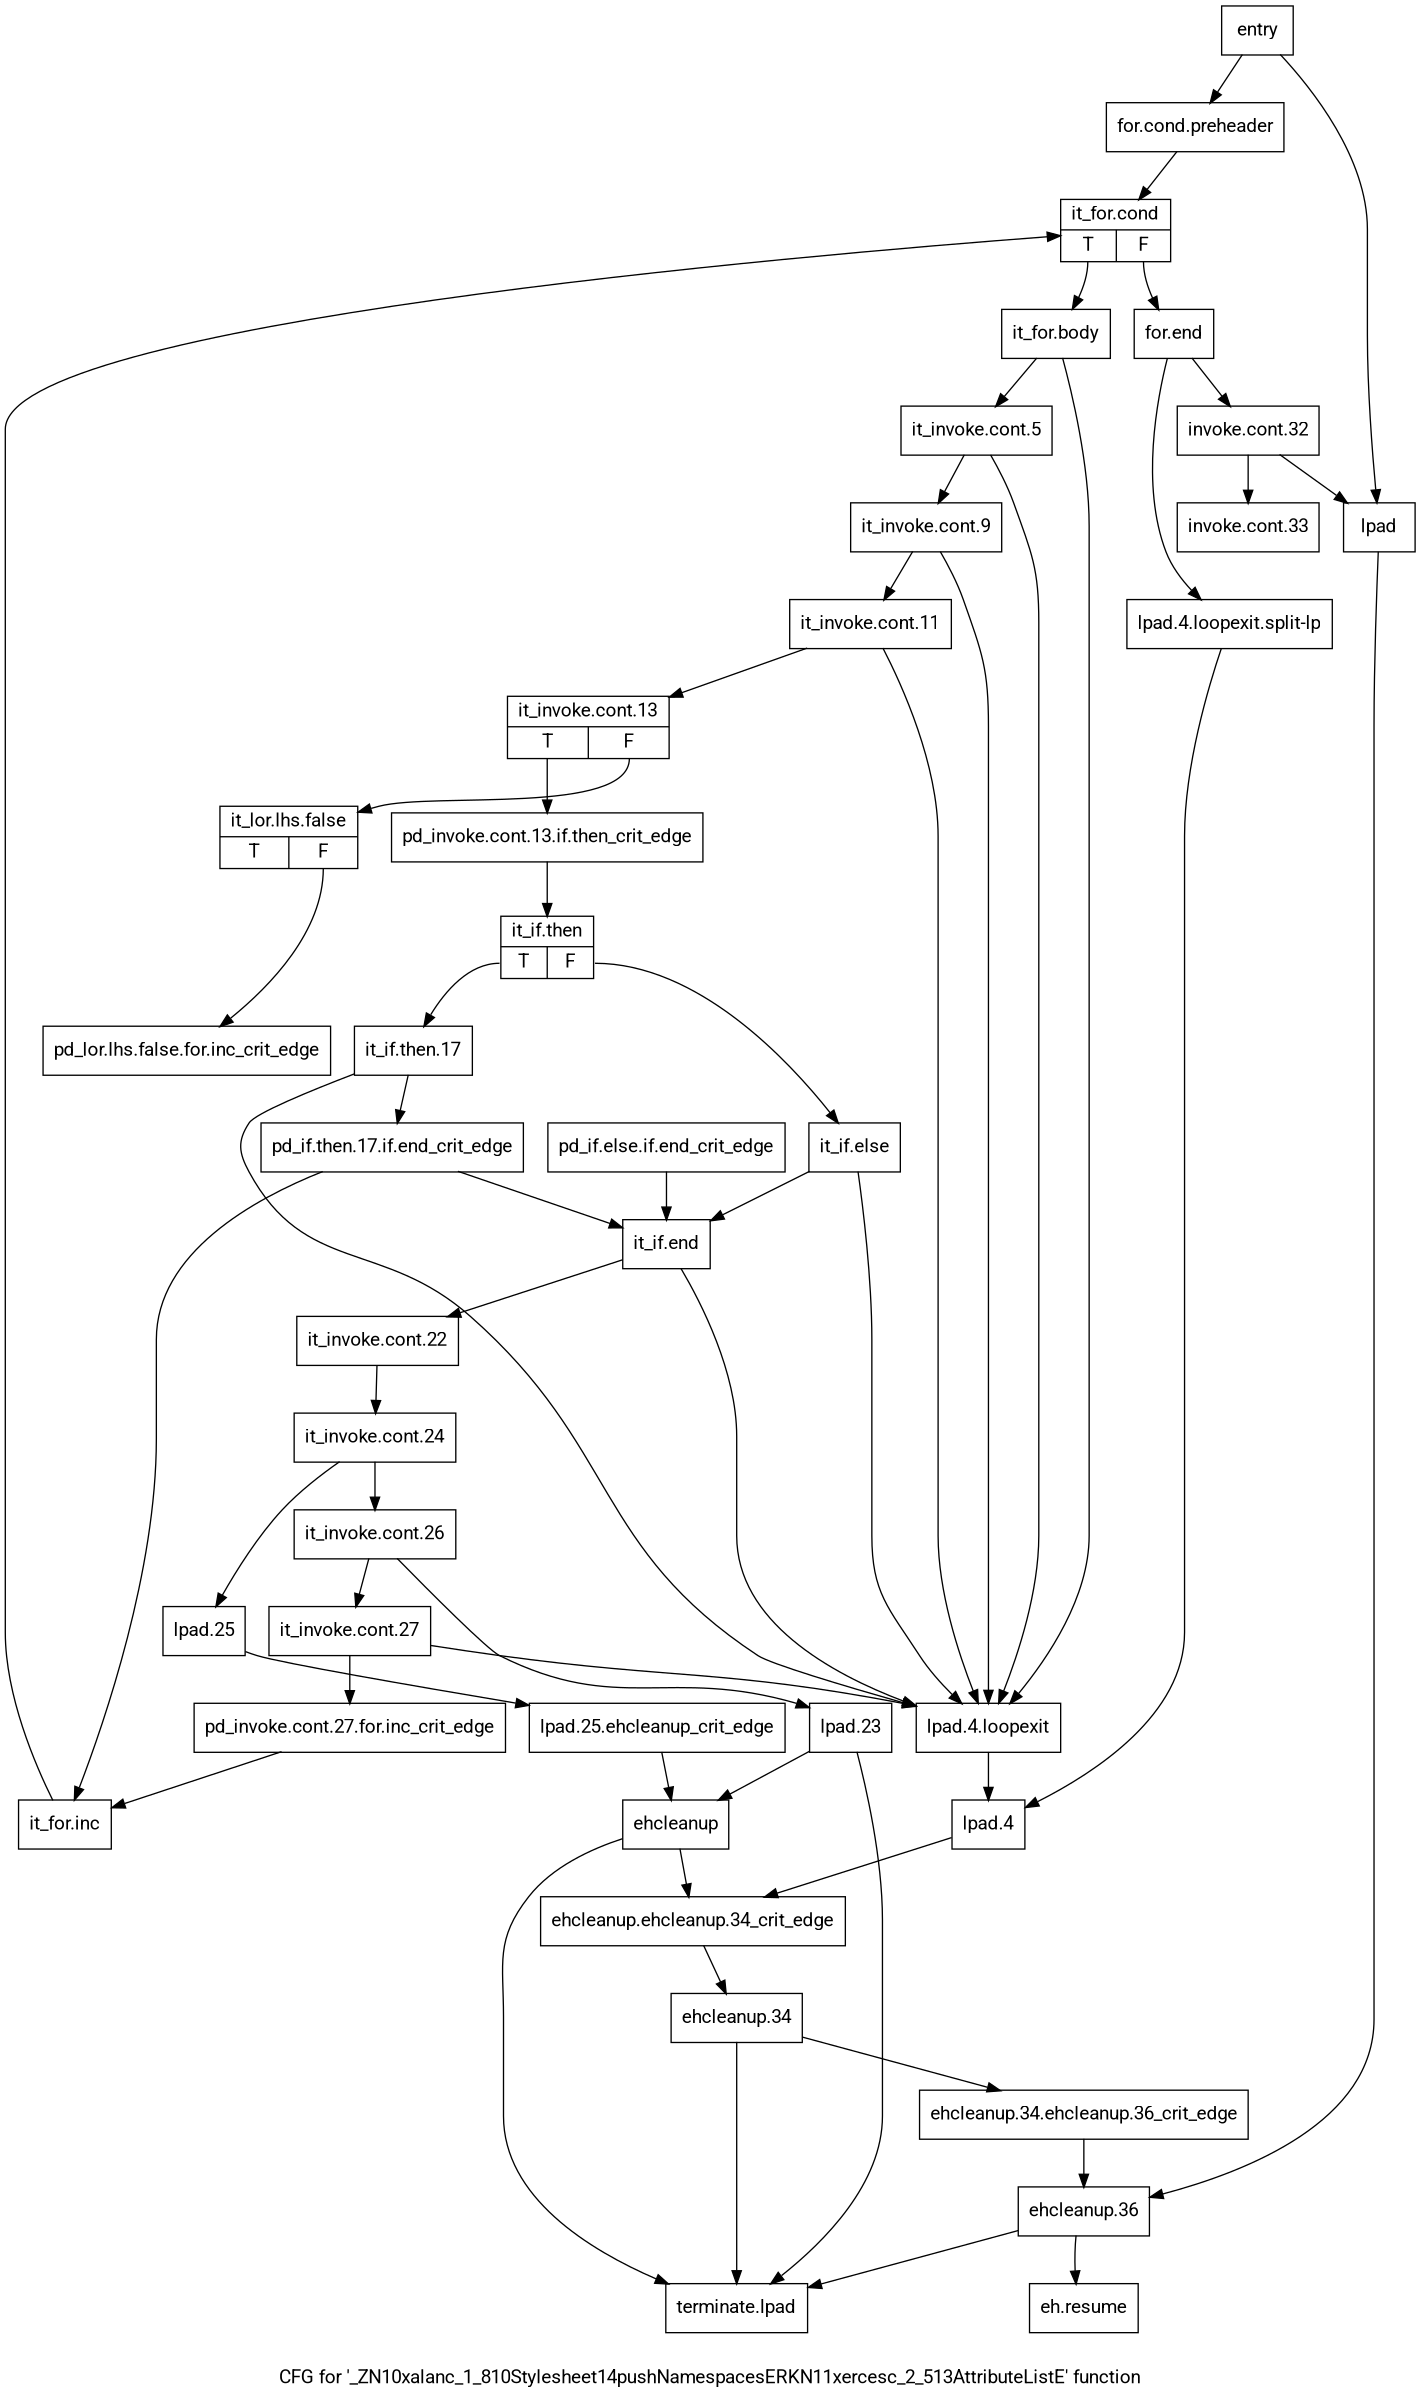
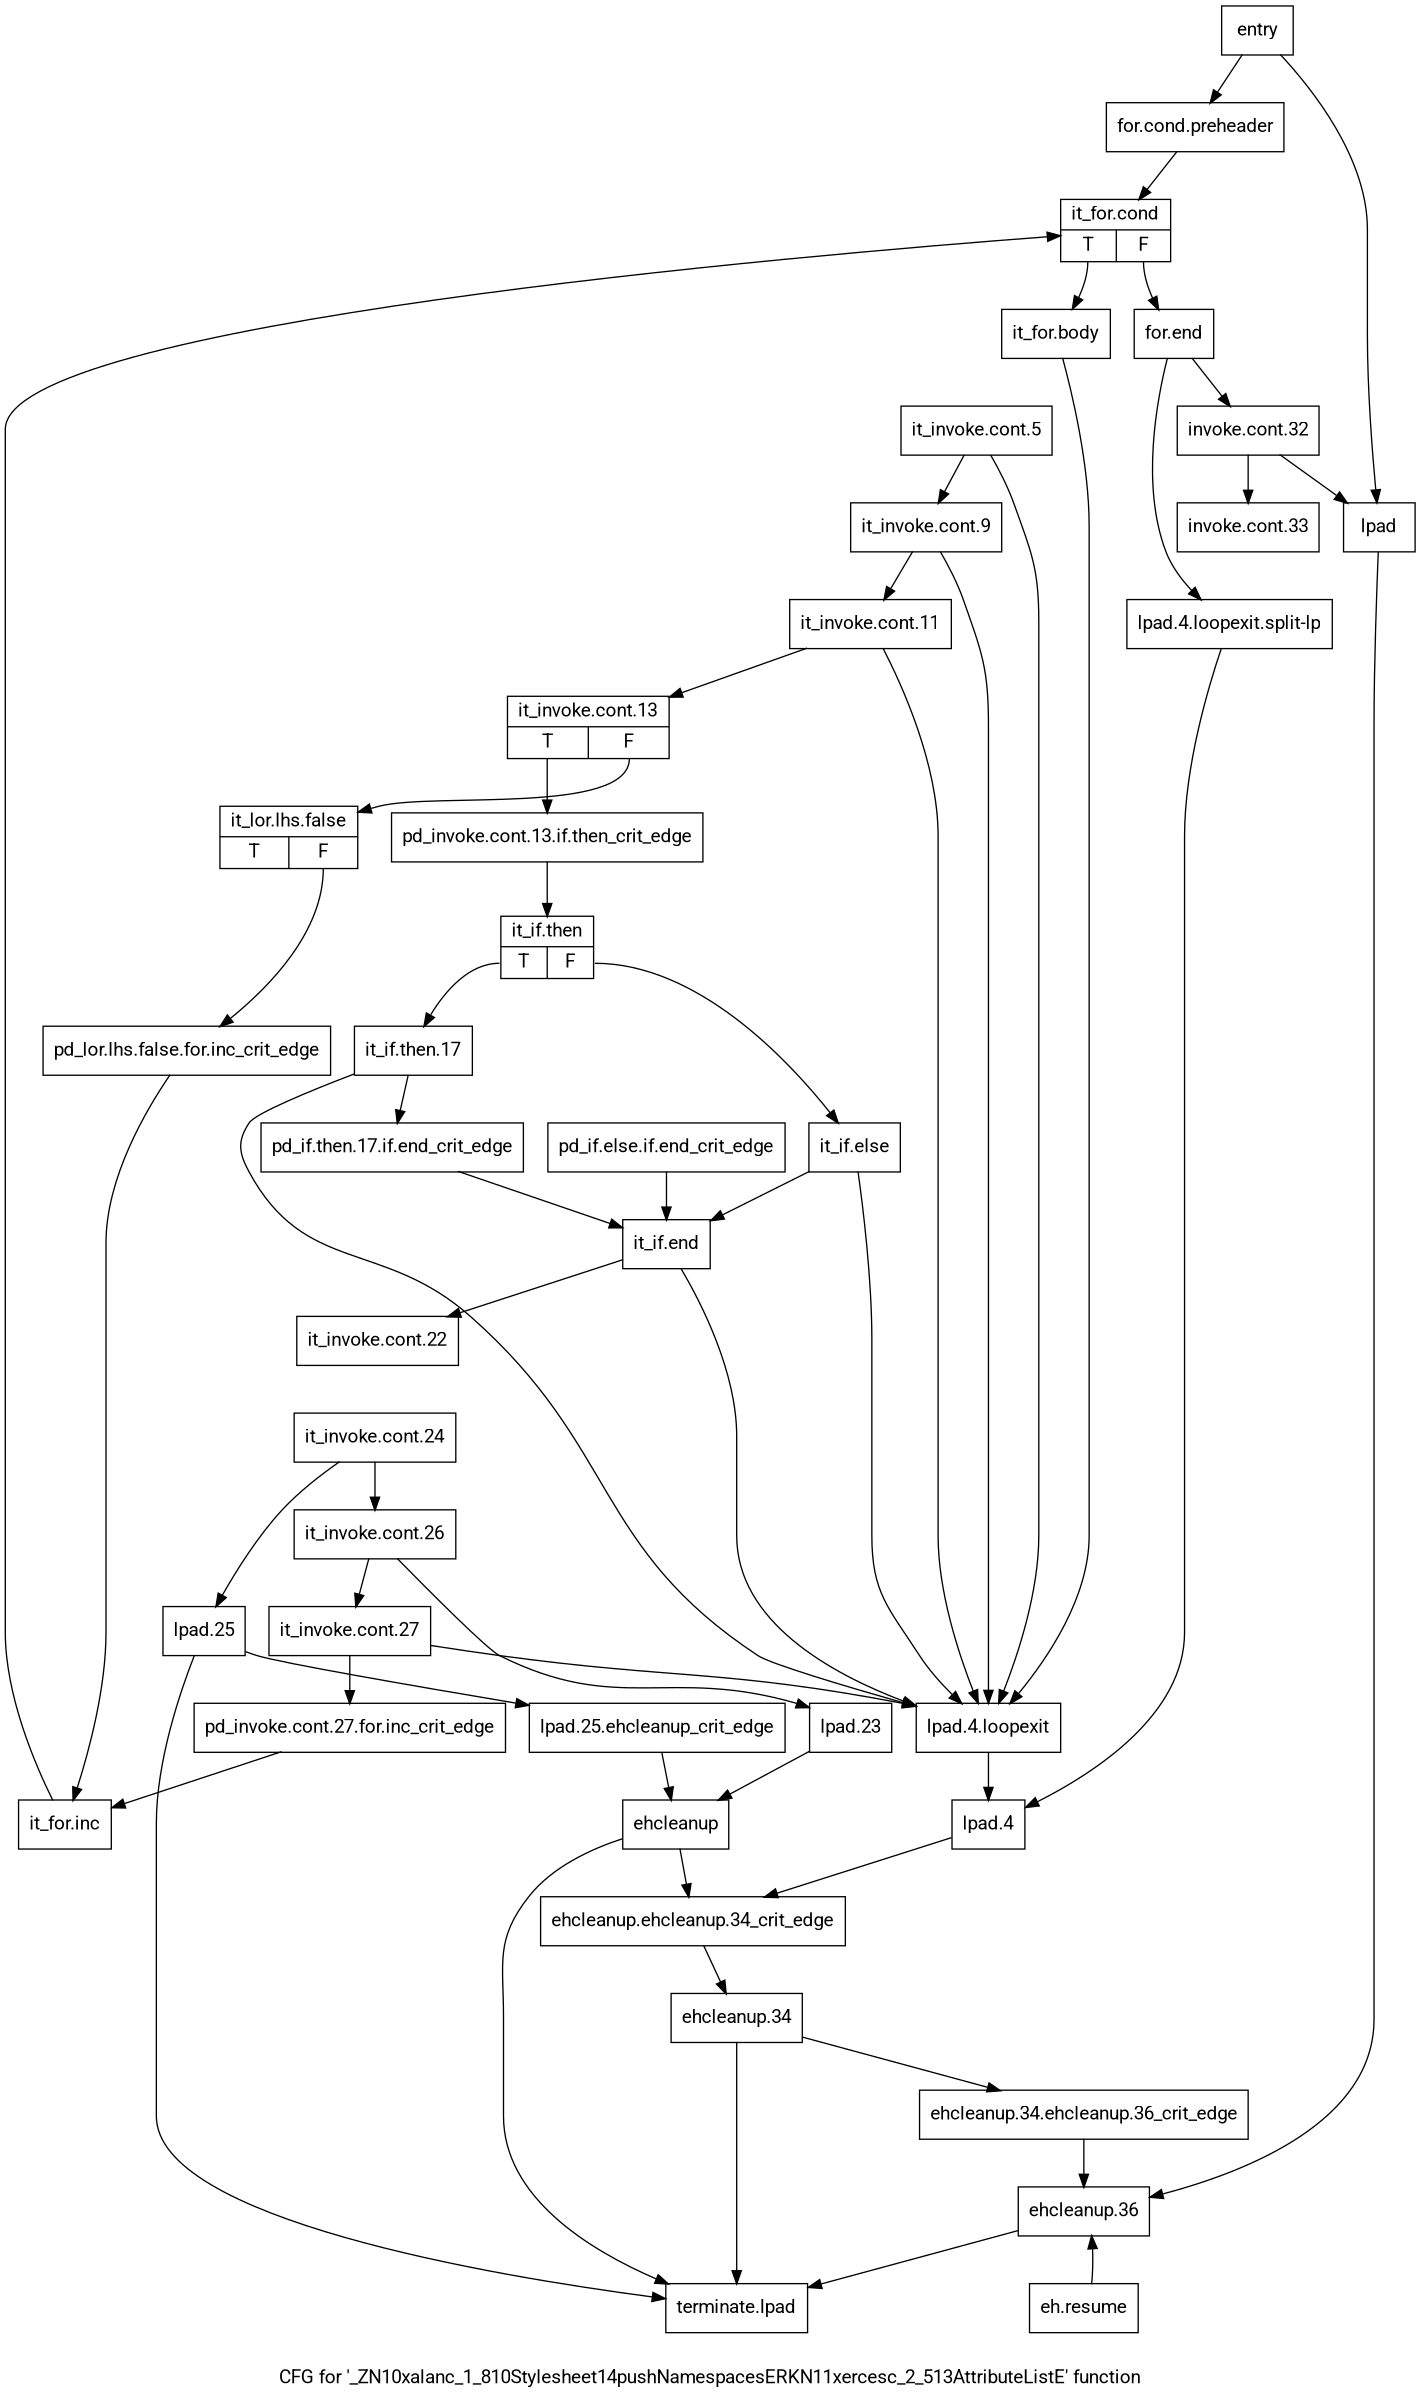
edge "it_for.body" -> "it_invoke.cont.5": removed
edge "it_invoke.cont.22" -> "it_invoke.cont.24": removed
edge "pd_if.then.17.if.end_crit_edge" -> "it_for.inc": now "pd_lor.lhs.false.for.inc_crit_edge" -> "it_for.inc"
edge "lpad.23" -> "terminate.lpad": now "lpad.25" -> "terminate.lpad"
edge "ehcleanup.36" -> "eh.resume": reversed
